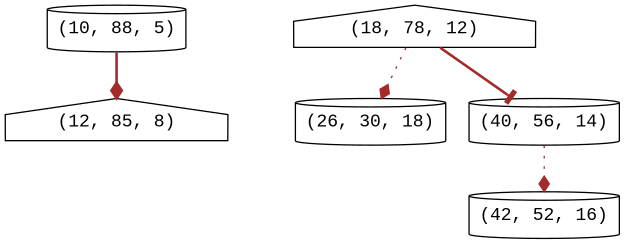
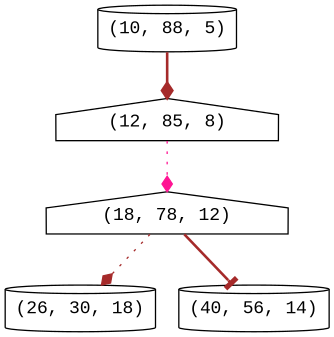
edge "(12, 85, 8)" -> "(18, 78, 12)": added
node "(42, 52, 16)": removed
